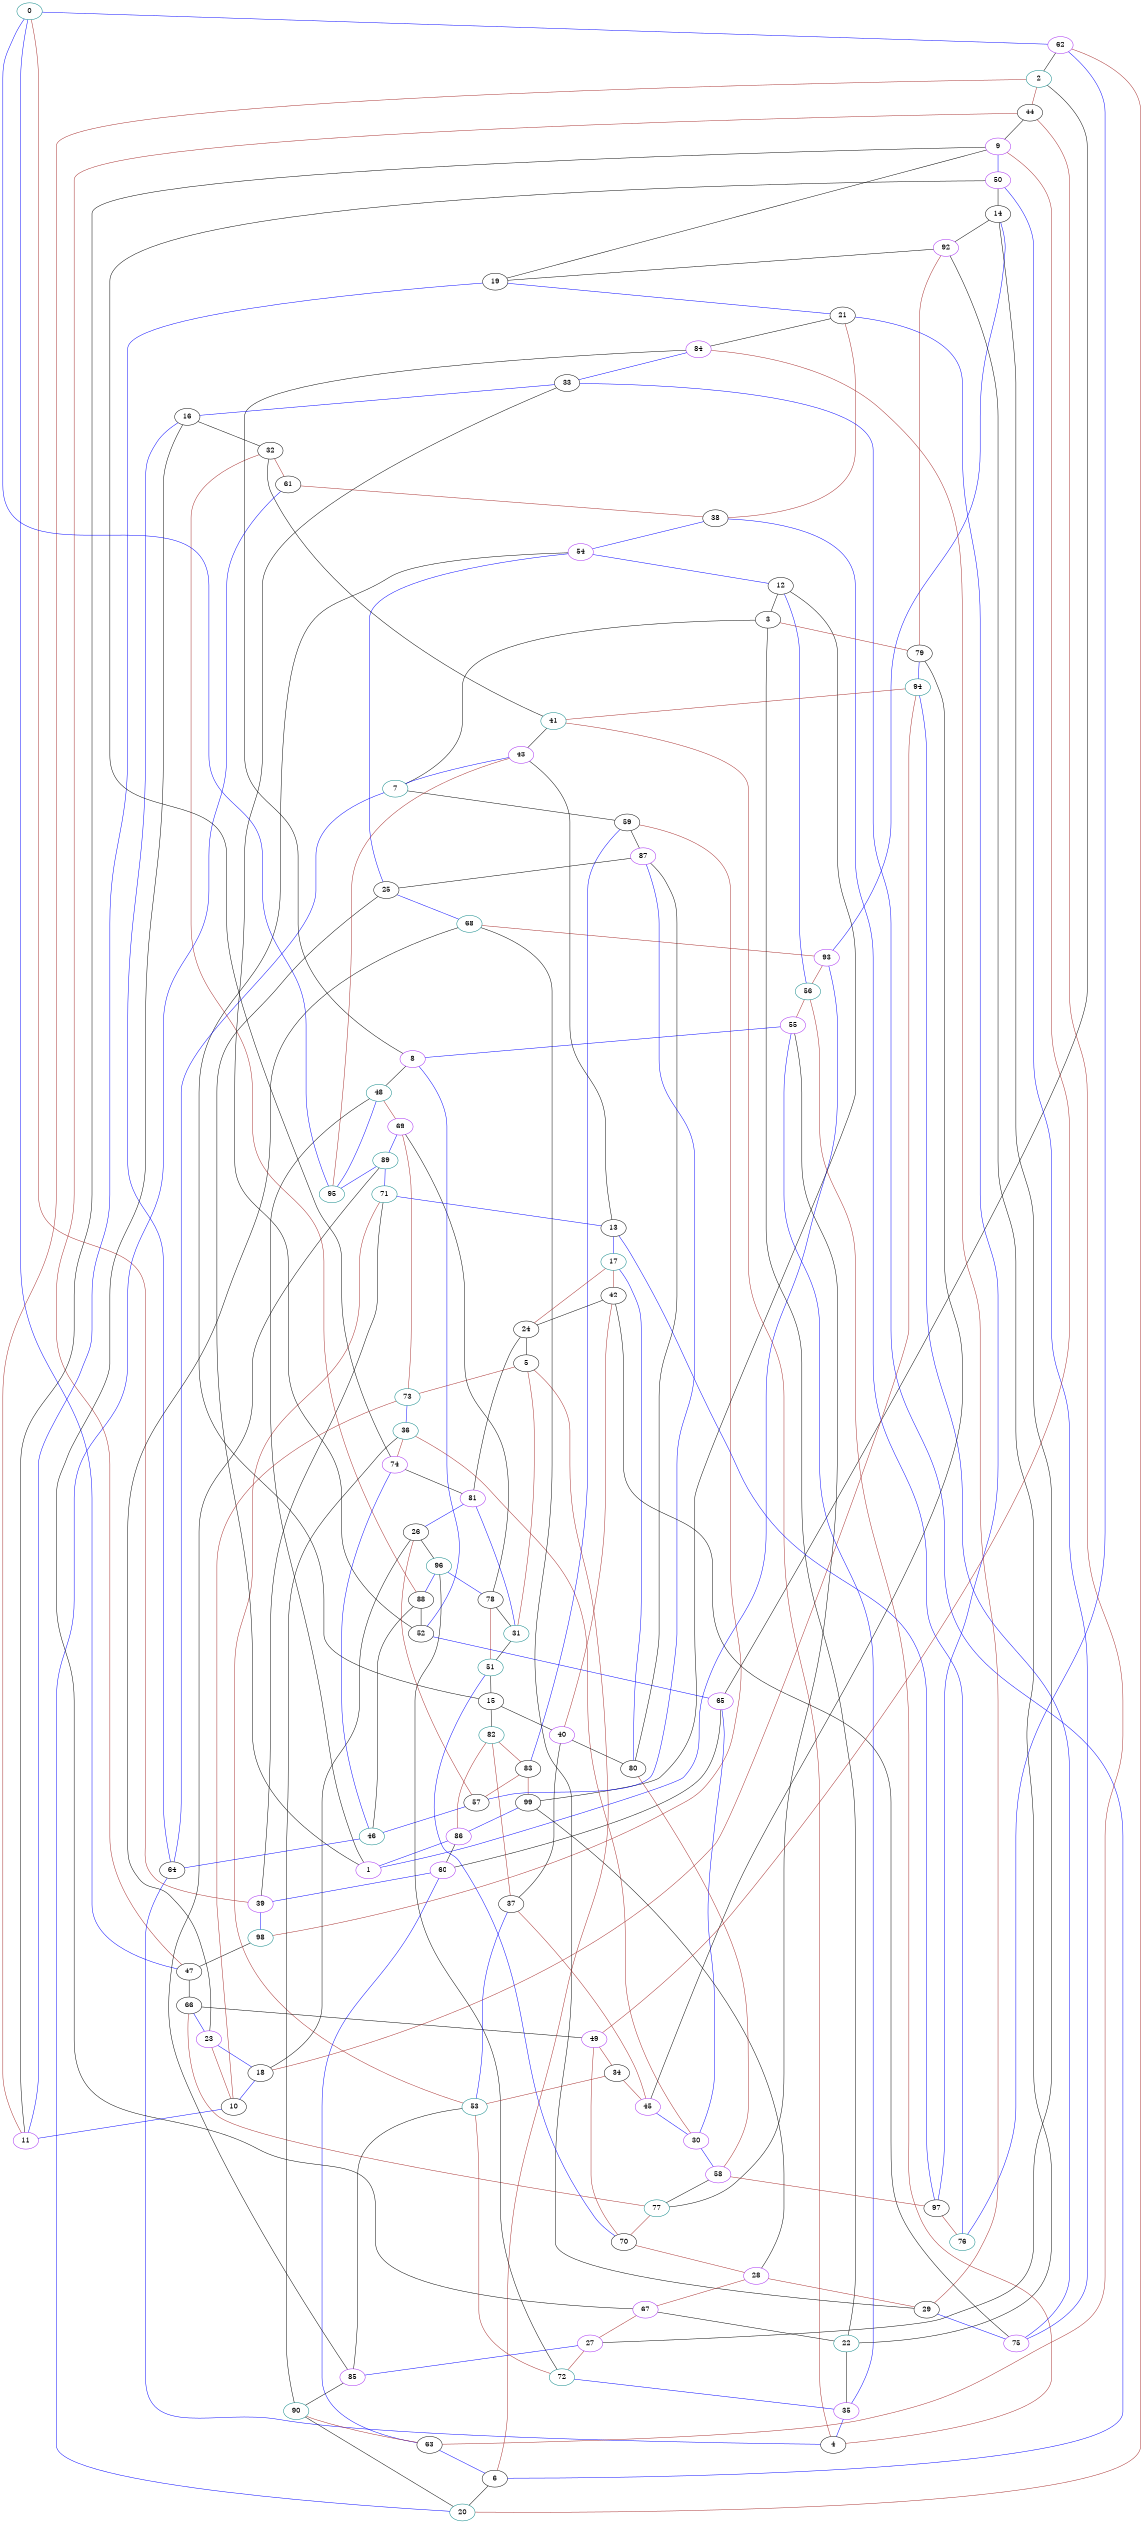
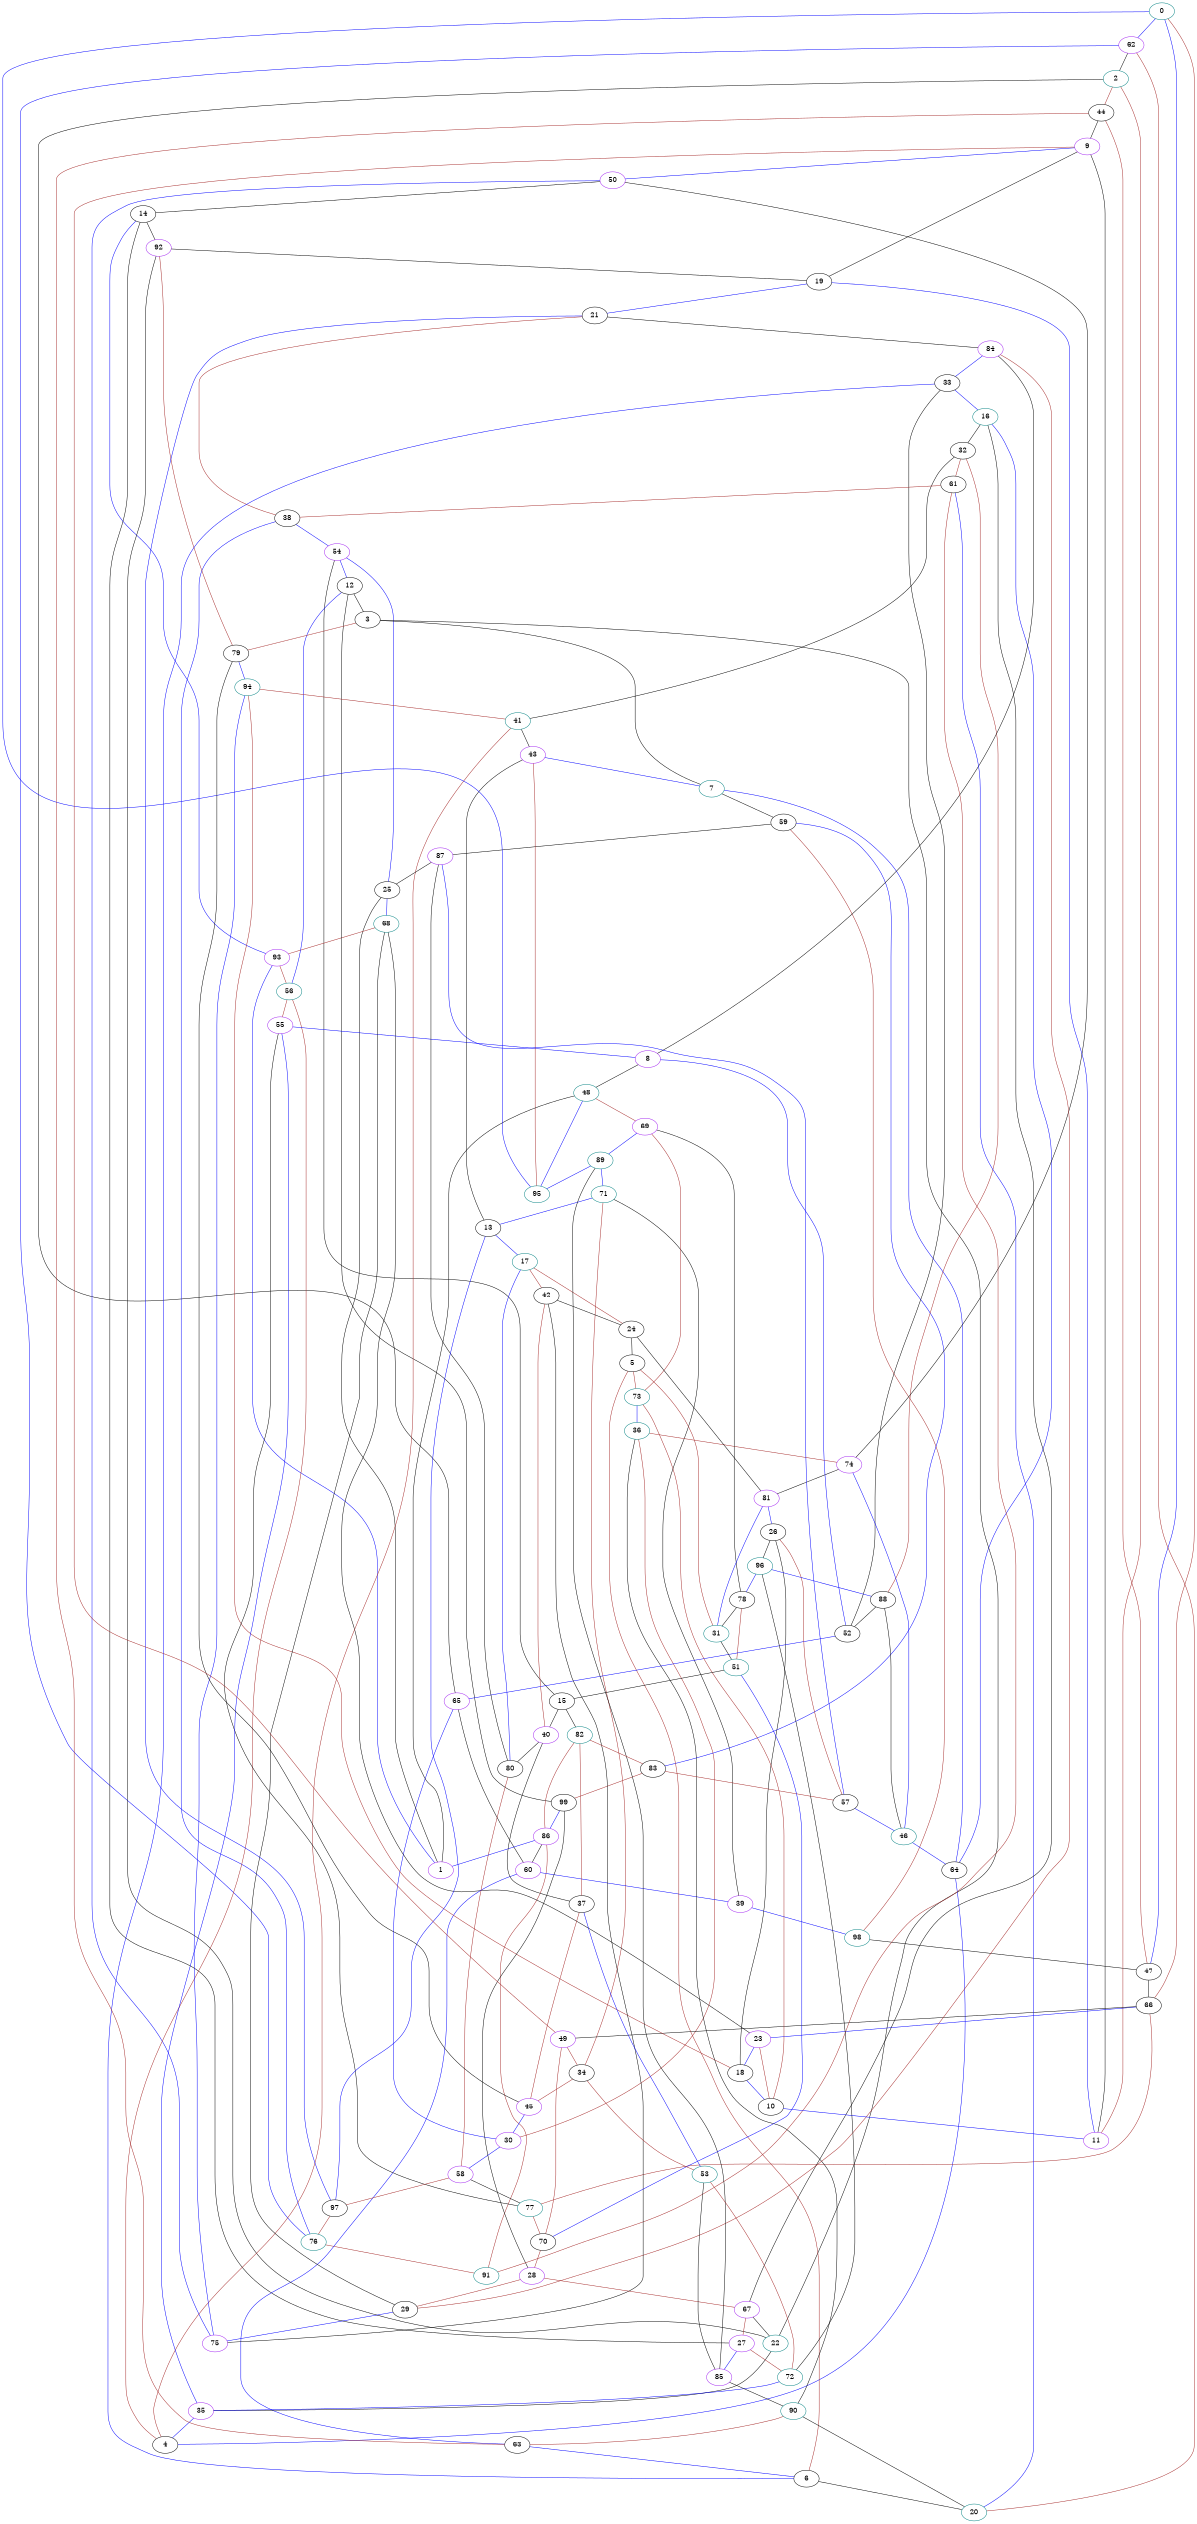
node "16": color black -> teal
edge "0" -- "39": now "0" -- "66"
edge "71" -- "53": now "71" -- "34"
node "91": added
